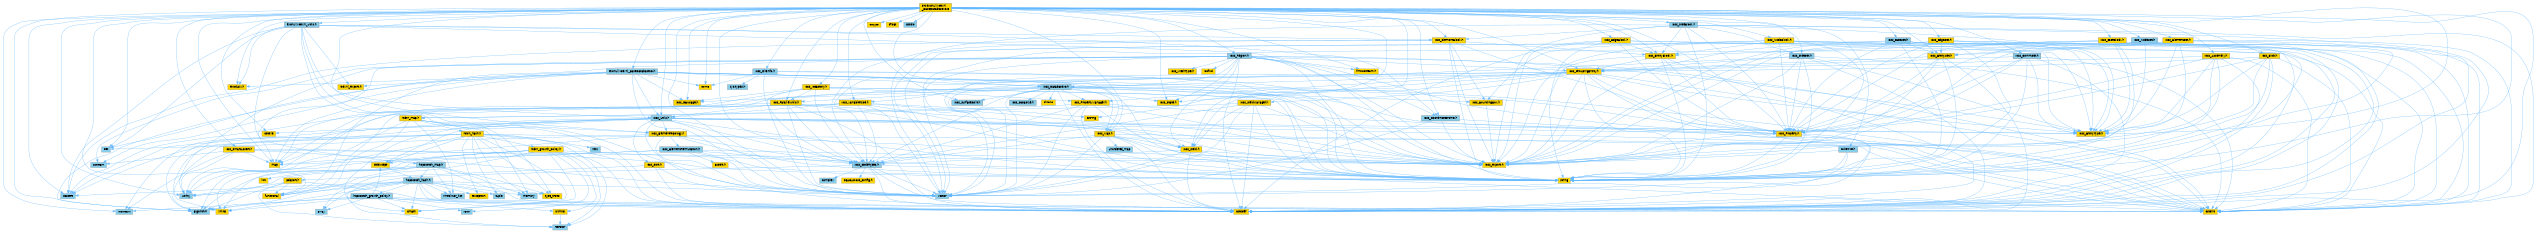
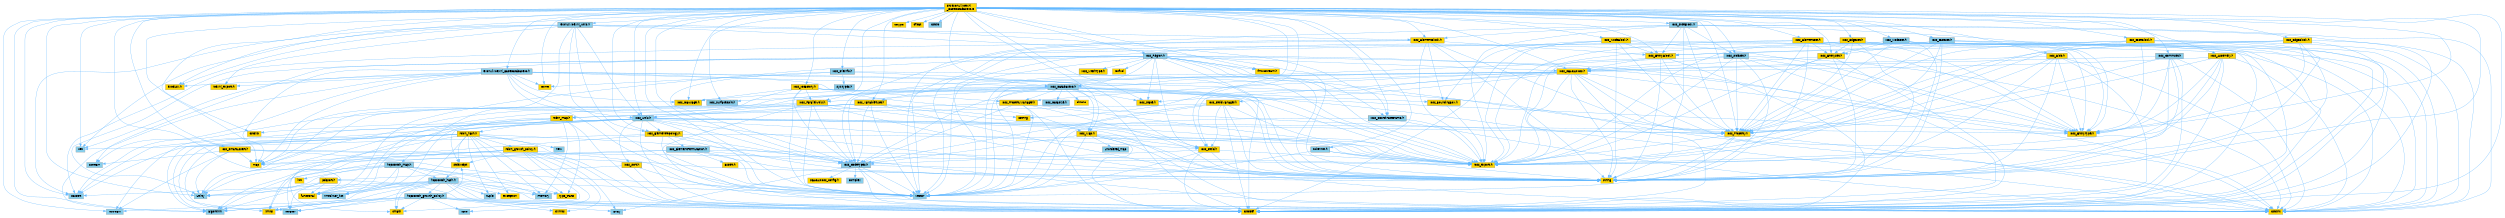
node "Ioss_GroupingEntity.h": label "Ioss_GroupingEntity.h" -> "Ioss_SEACASIoss.h"
edge "exonull/Ioexnl_BaseDatabaseIO.h" -> "string": removed
edge "climits" -> "iterator": now "hopscotch_growth_policy.h" -> "iterator"
